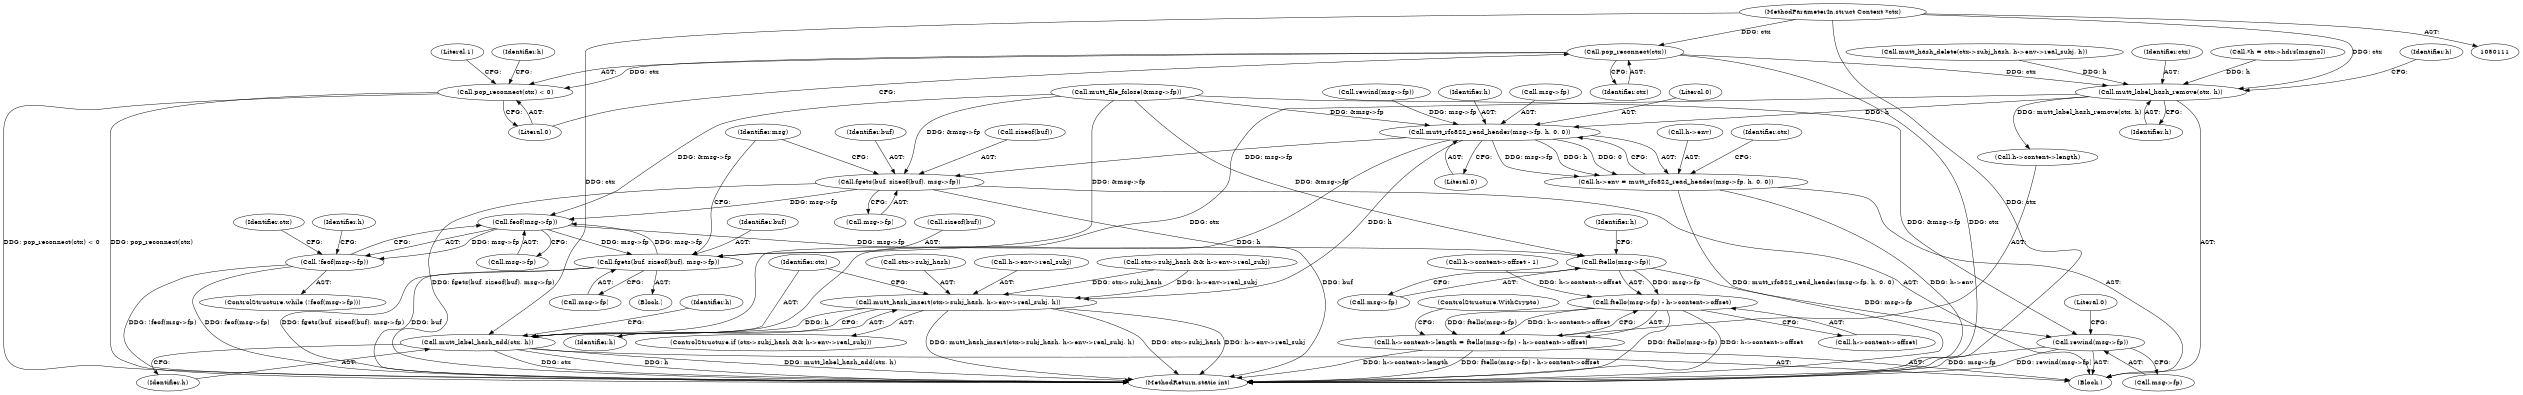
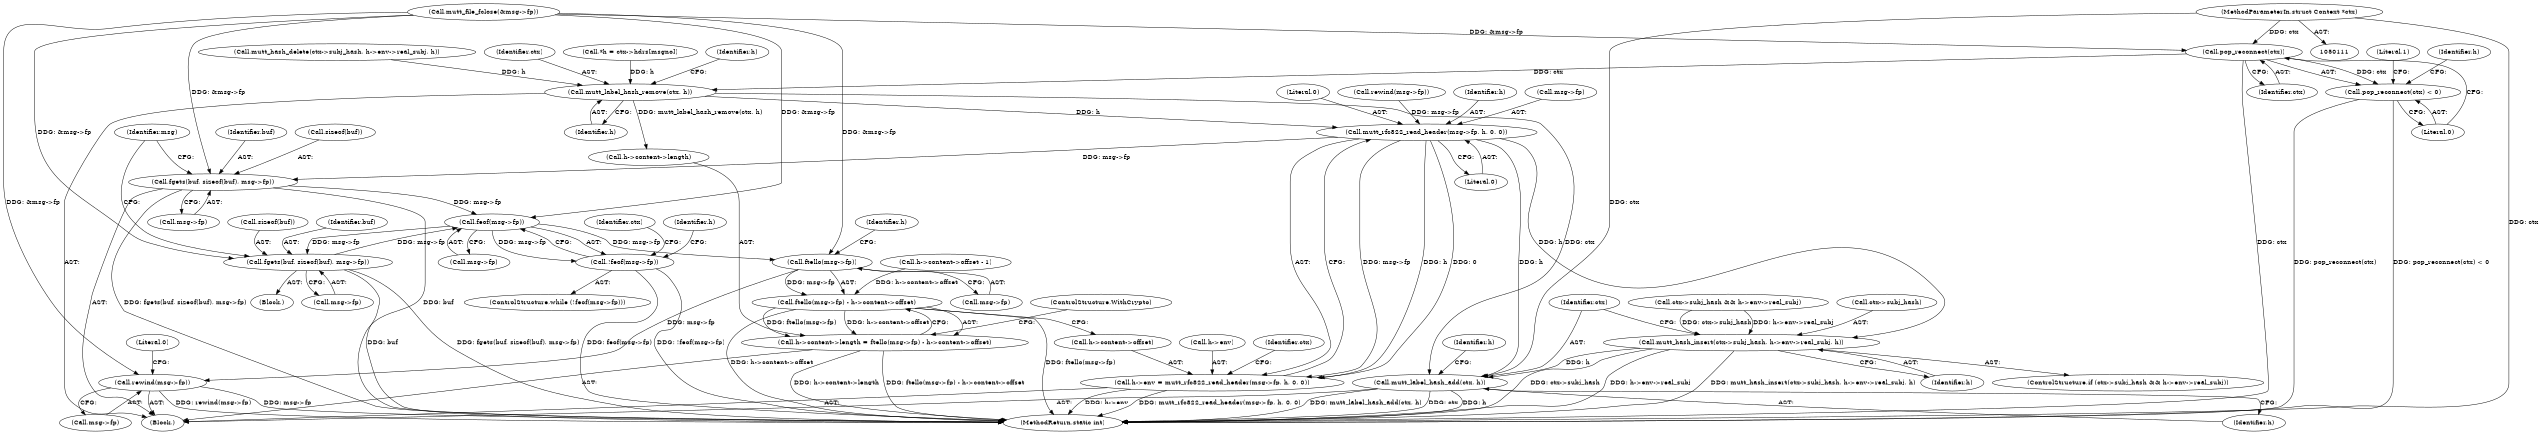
edge "(MethodParameterIn,struct Context *ctx)" -> "(Call,mutt_label_hash_remove(ctx, h))": removed, label "DDG: ctx"
edge "(Call,mutt_file_fclose(&msg->fp))" -> "(Call,mutt_rfc822_read_header(msg->fp, h, 0, 0))": now "(Call,mutt_file_fclose(&msg->fp))" -> "(Call,pop_reconnect(ctx))"
node "(Call,h->env->real_subj)": removed
edge "(Call,h->content->offset)" -> "(Call,ftello(msg->fp) - h->content->offset)": now "(Call,h->content->offset)" -> "(Call,h->env = mutt_rfc822_read_header(msg->fp, h, 0, 0))"
